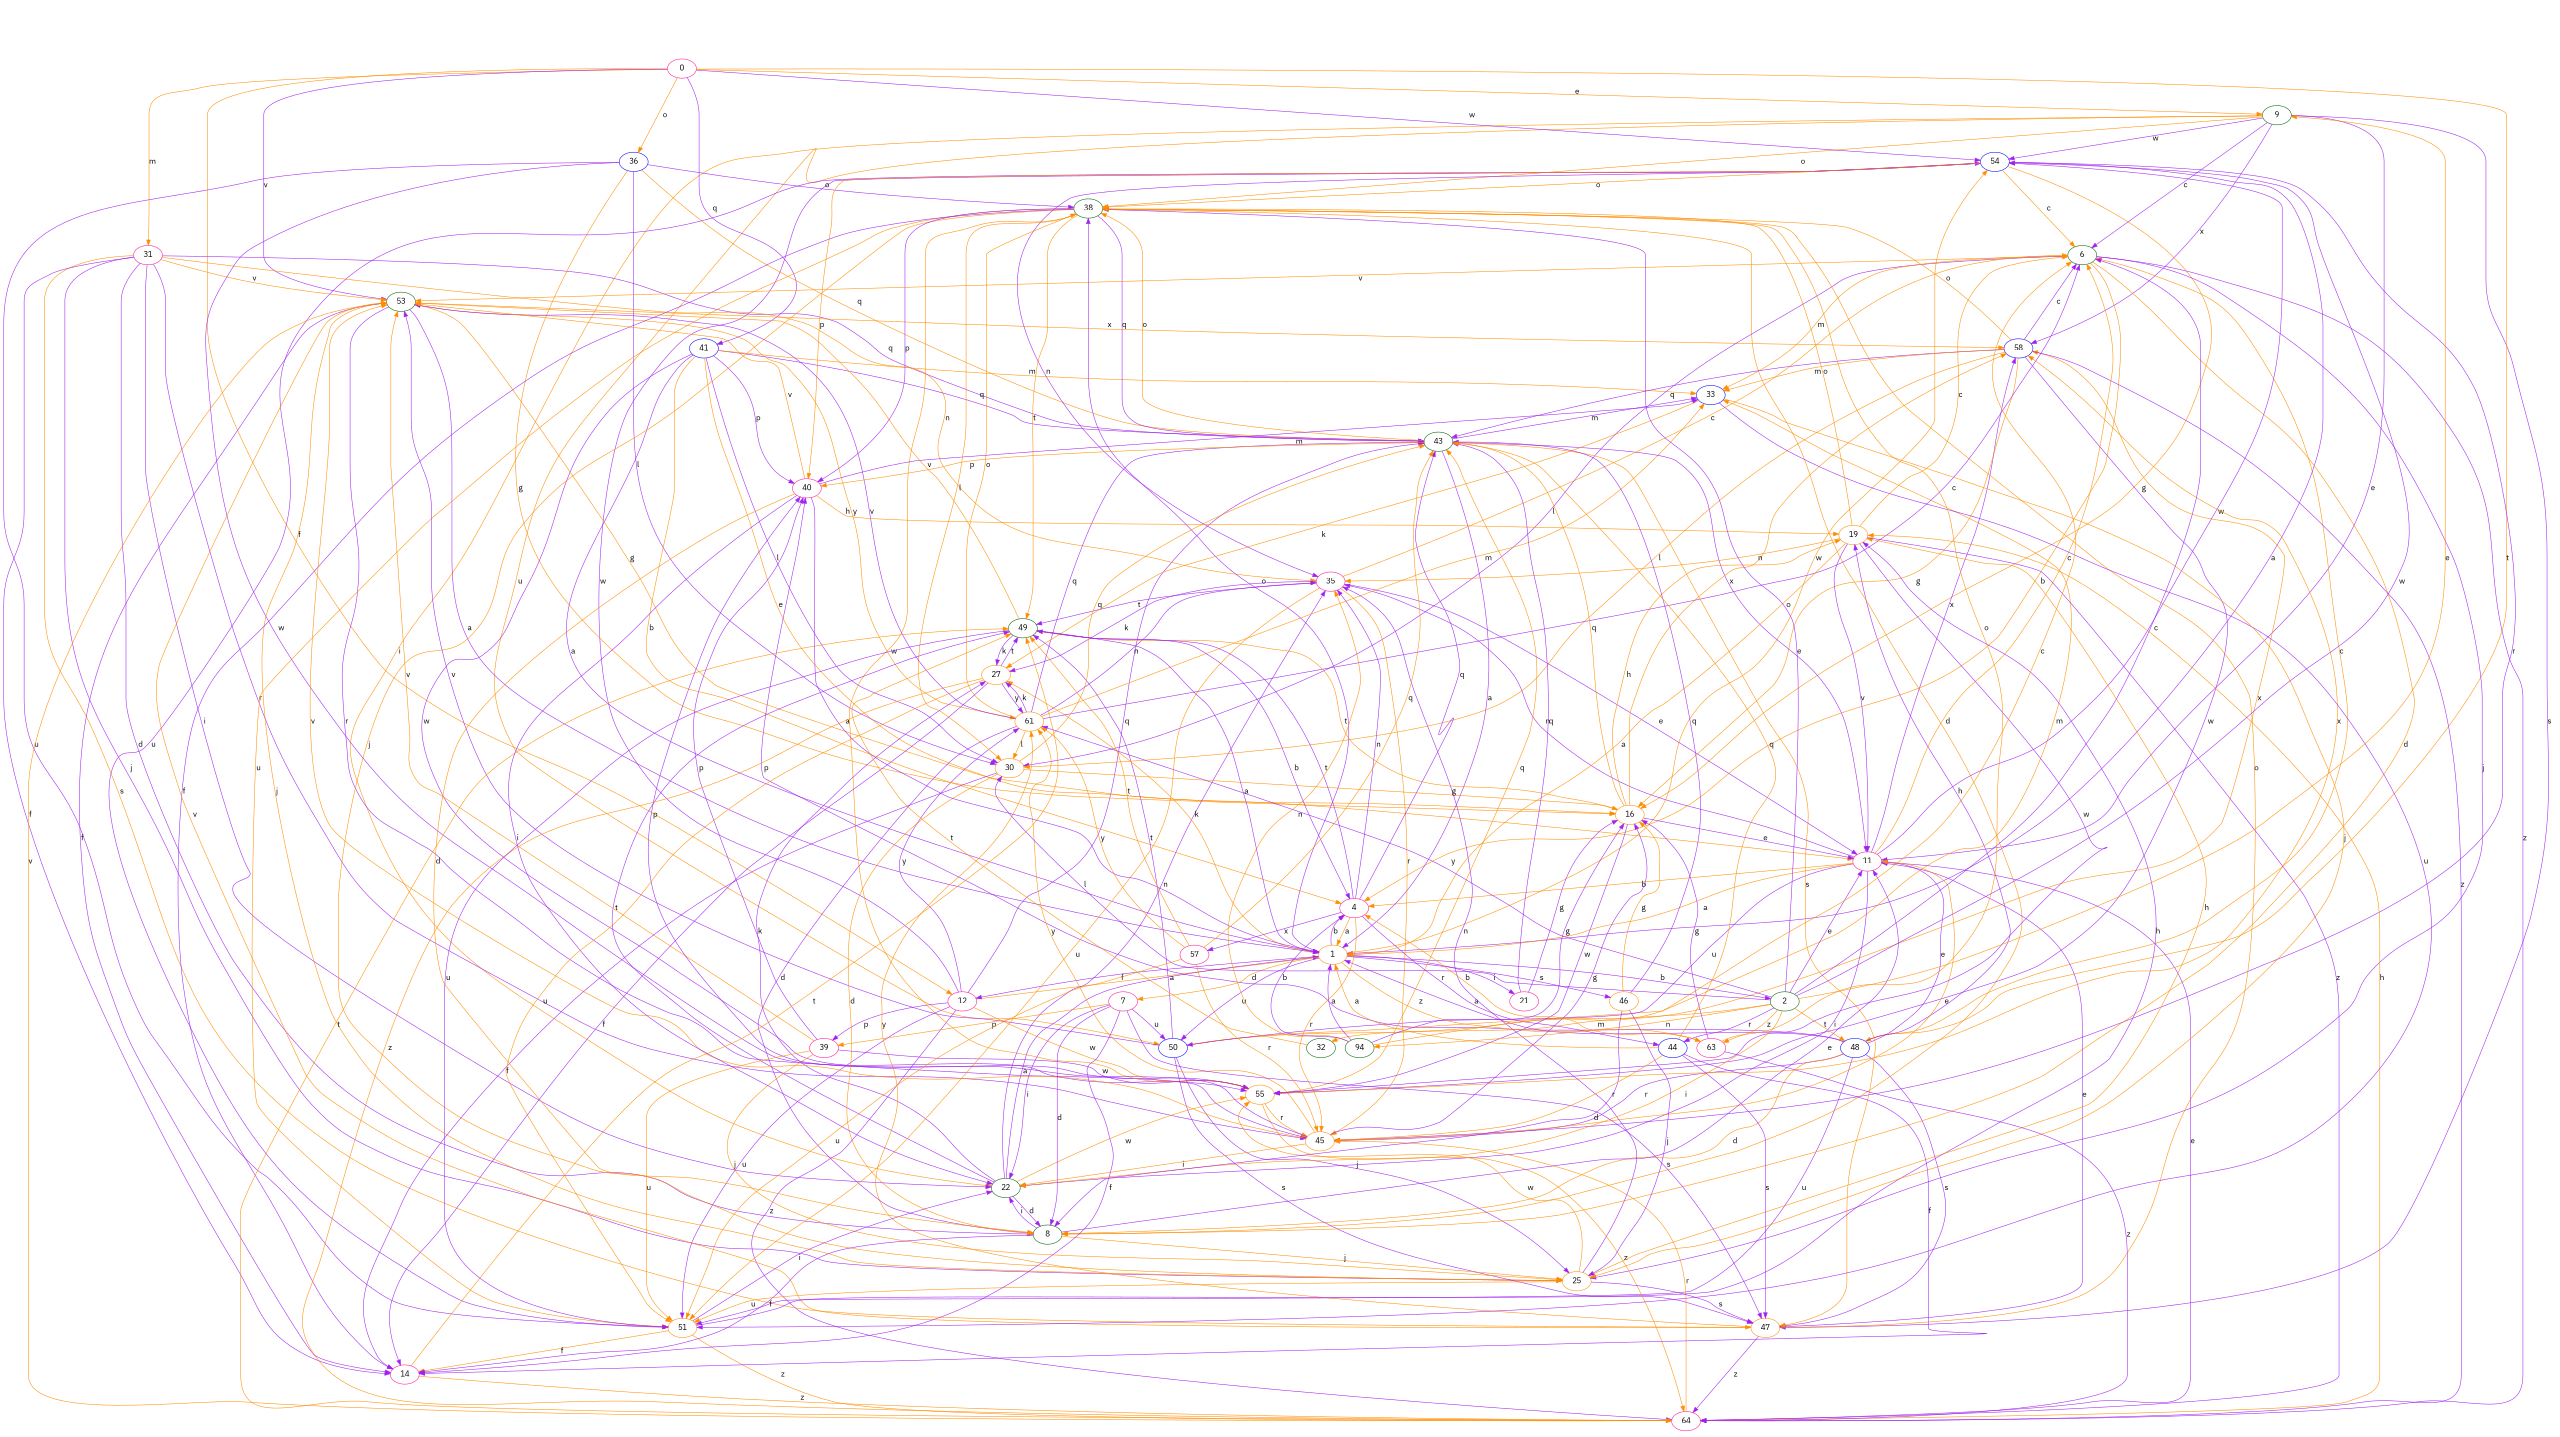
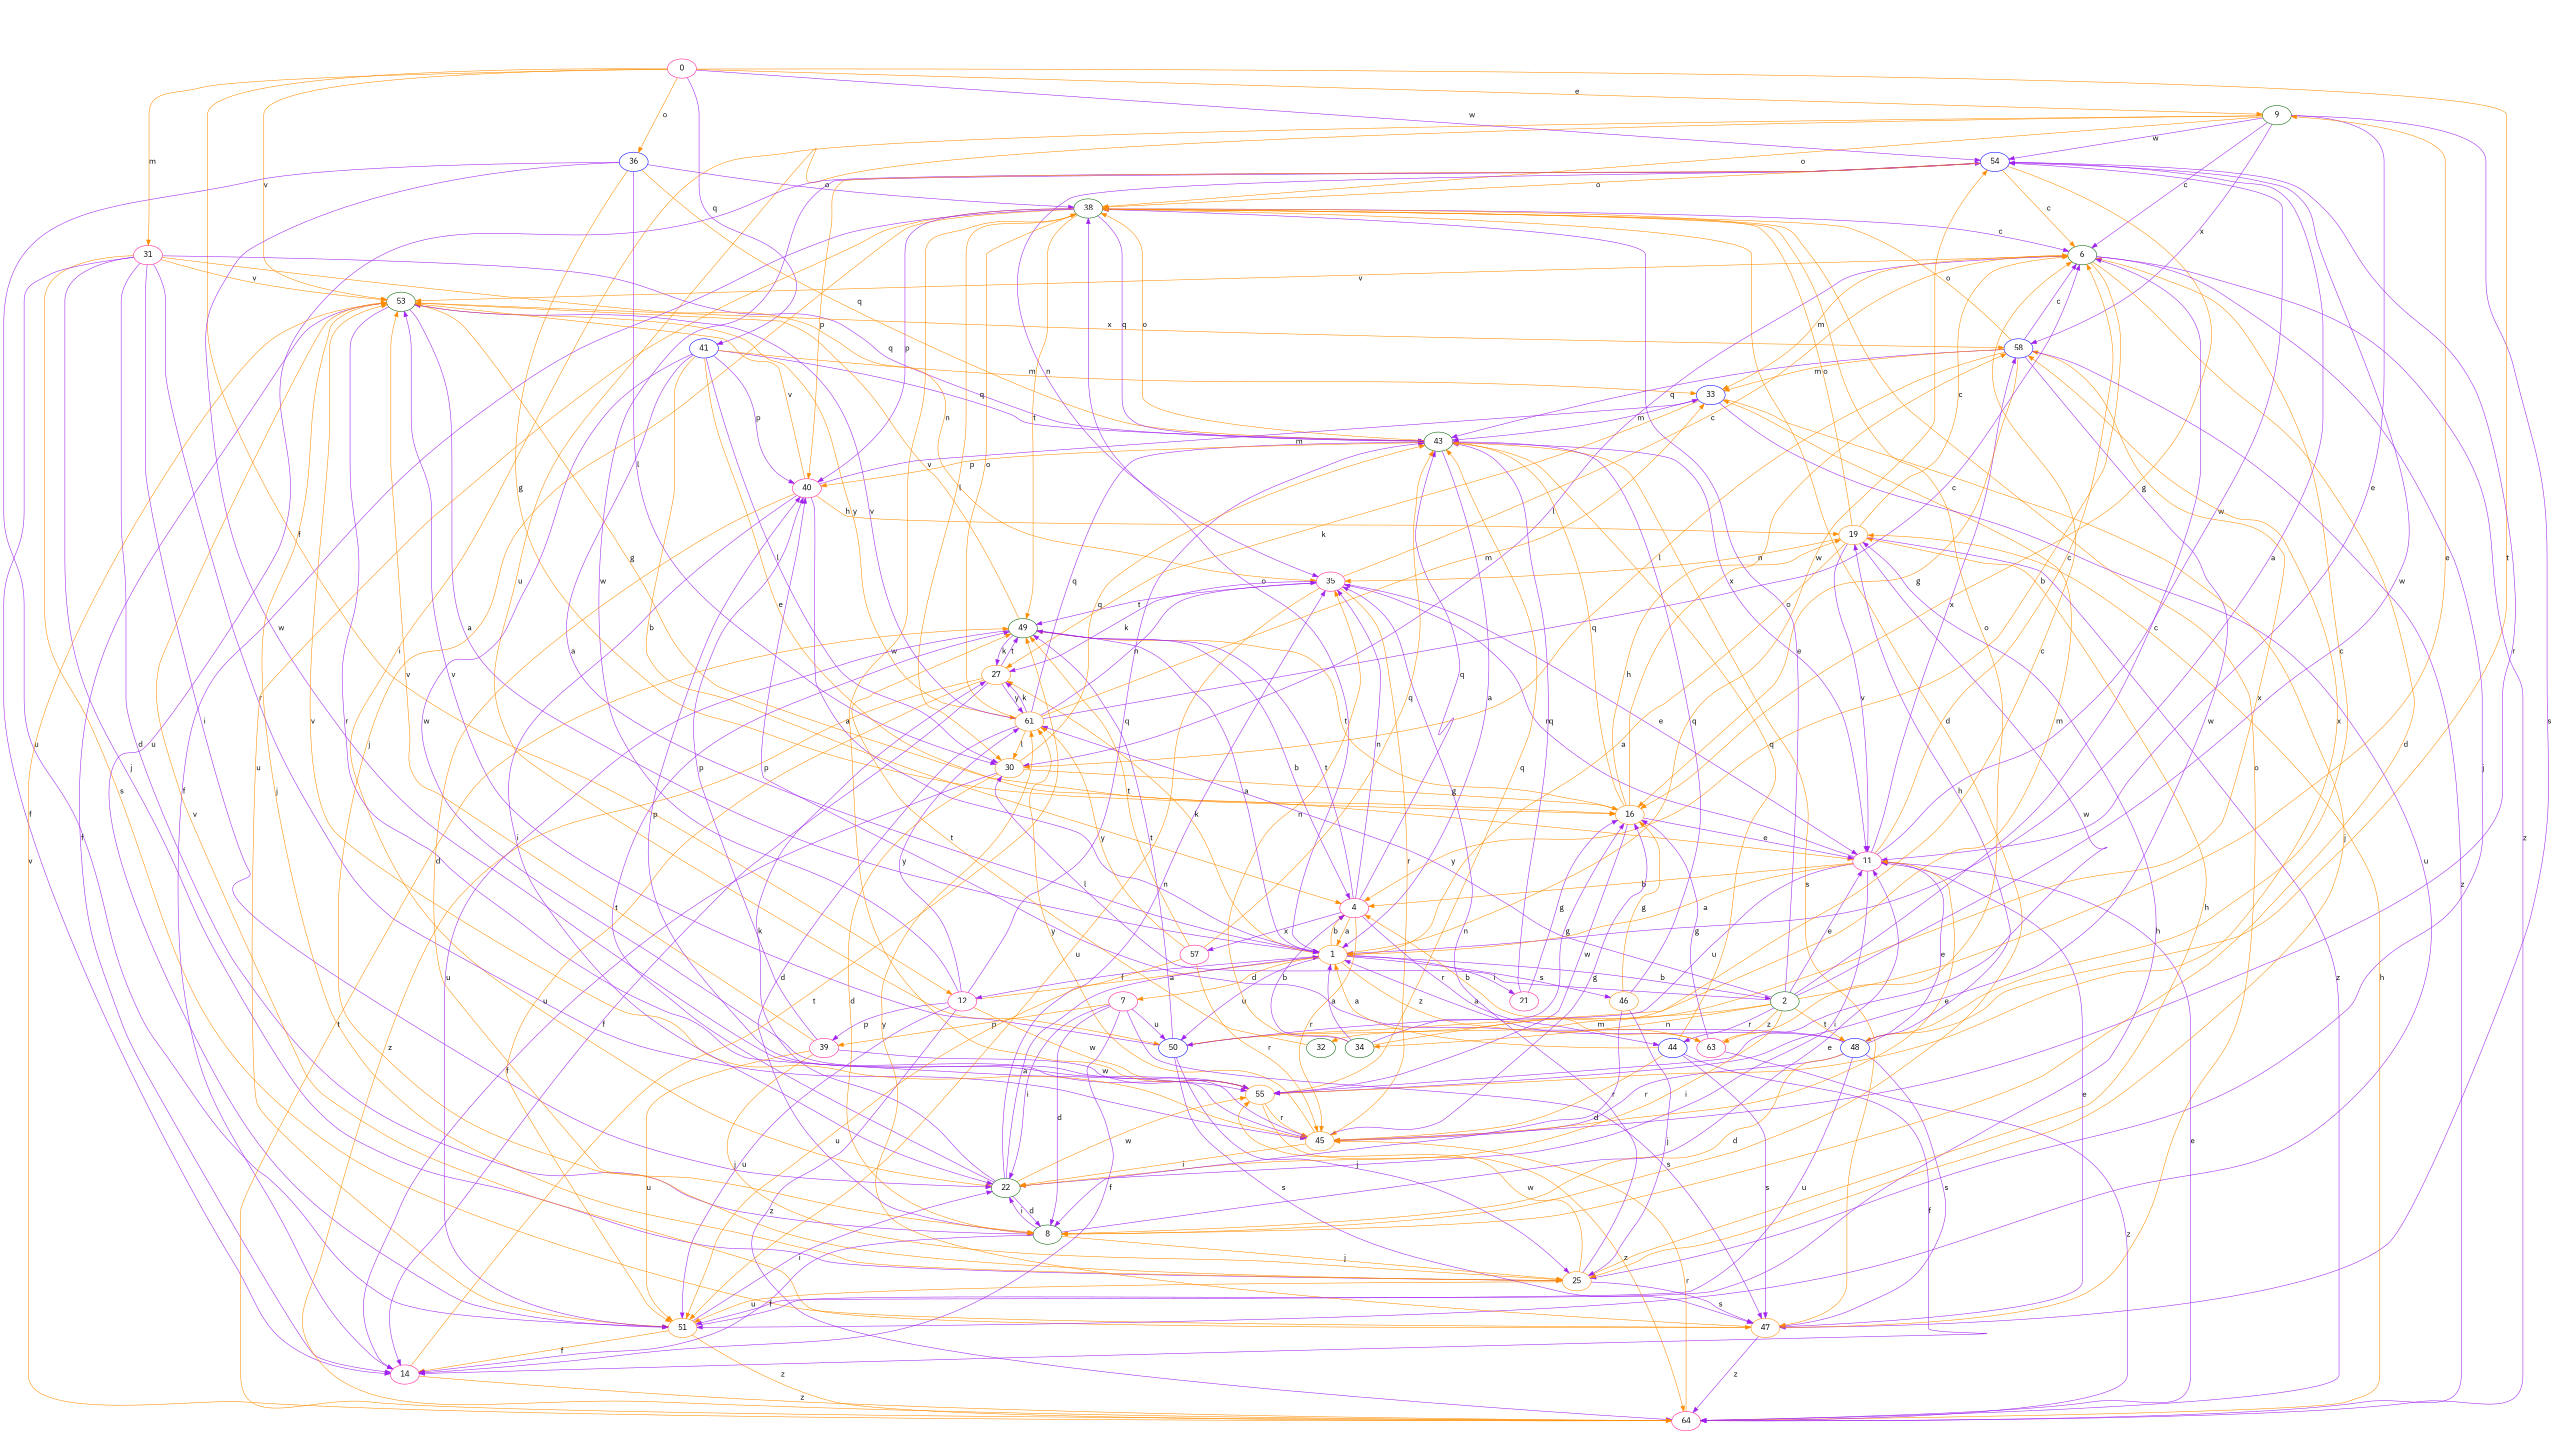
edge "0" -> "53": color purple -> darkorange
edge "38" -> "6": added, label "c"
edge "43" -> "33": reversed
edge "1" -> "4": color purple -> darkorange
node "94": label "94" -> "34"
